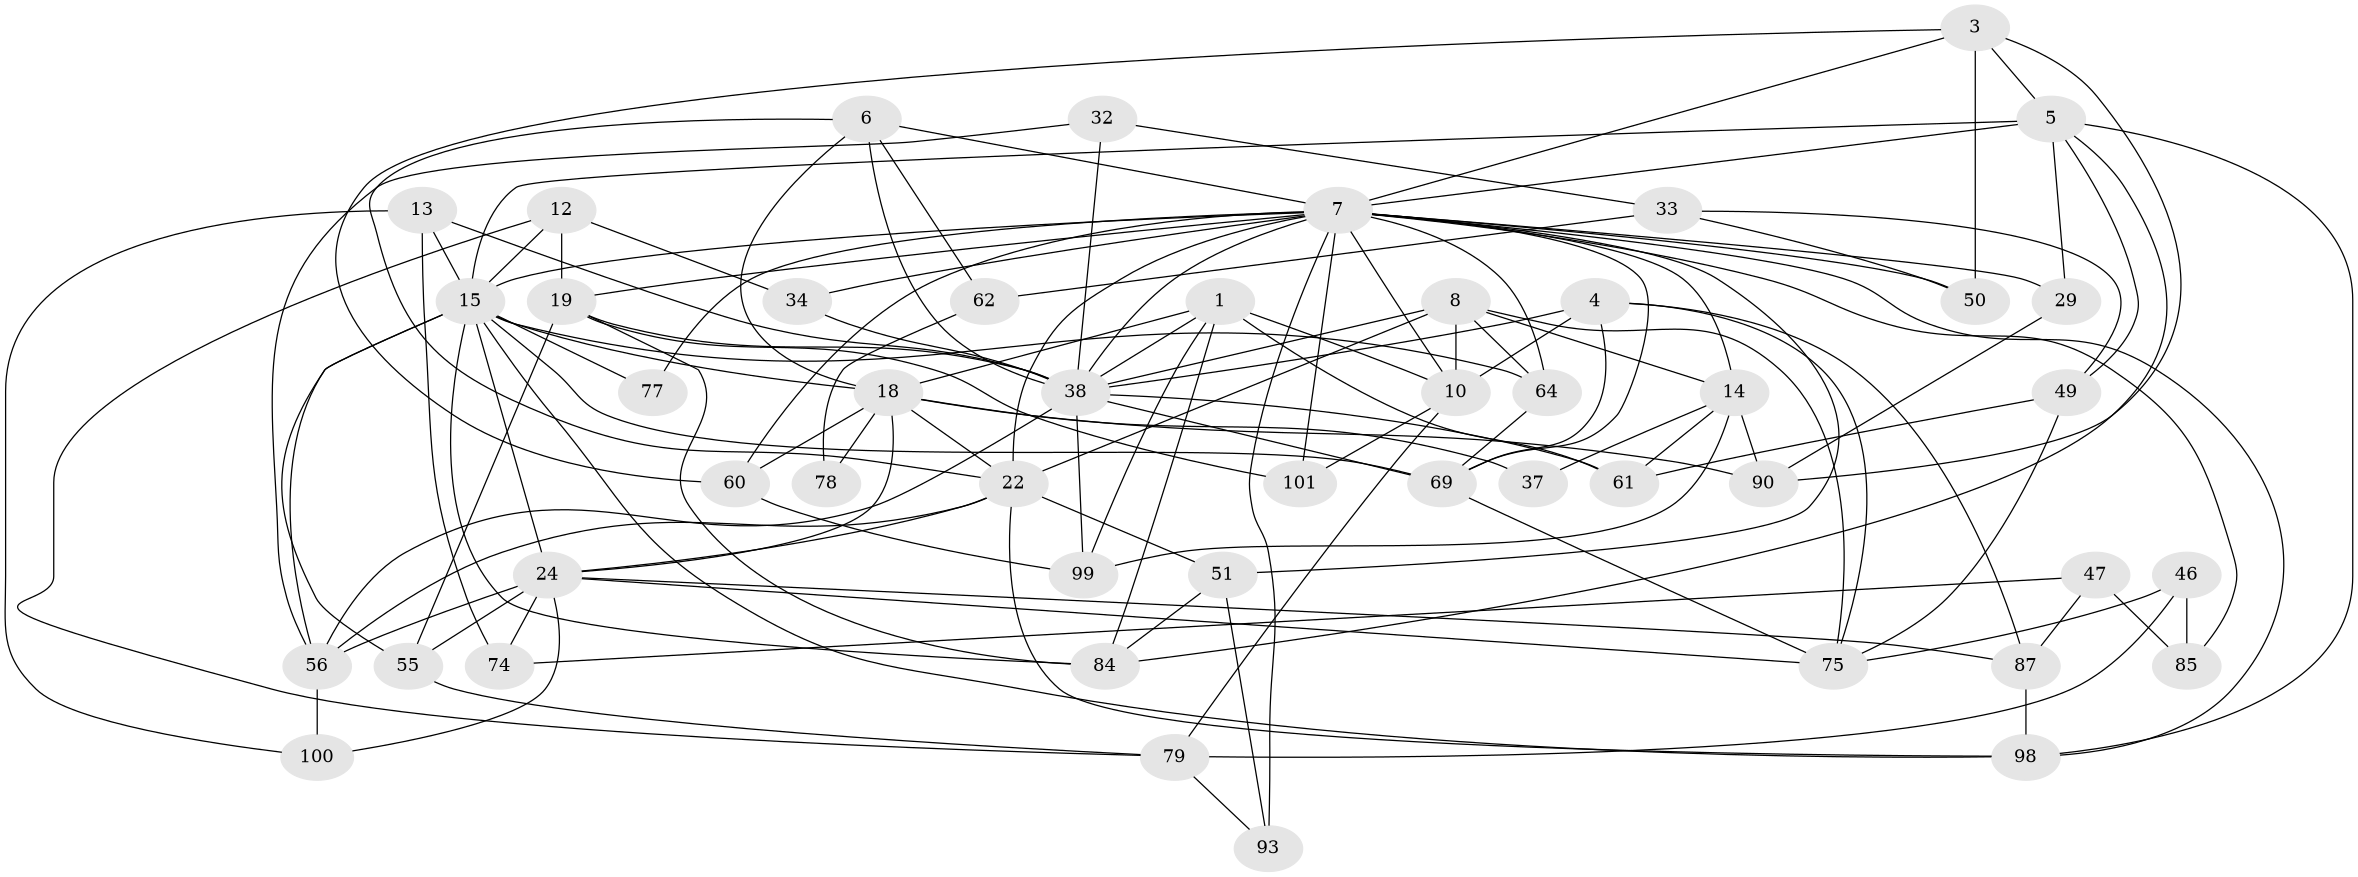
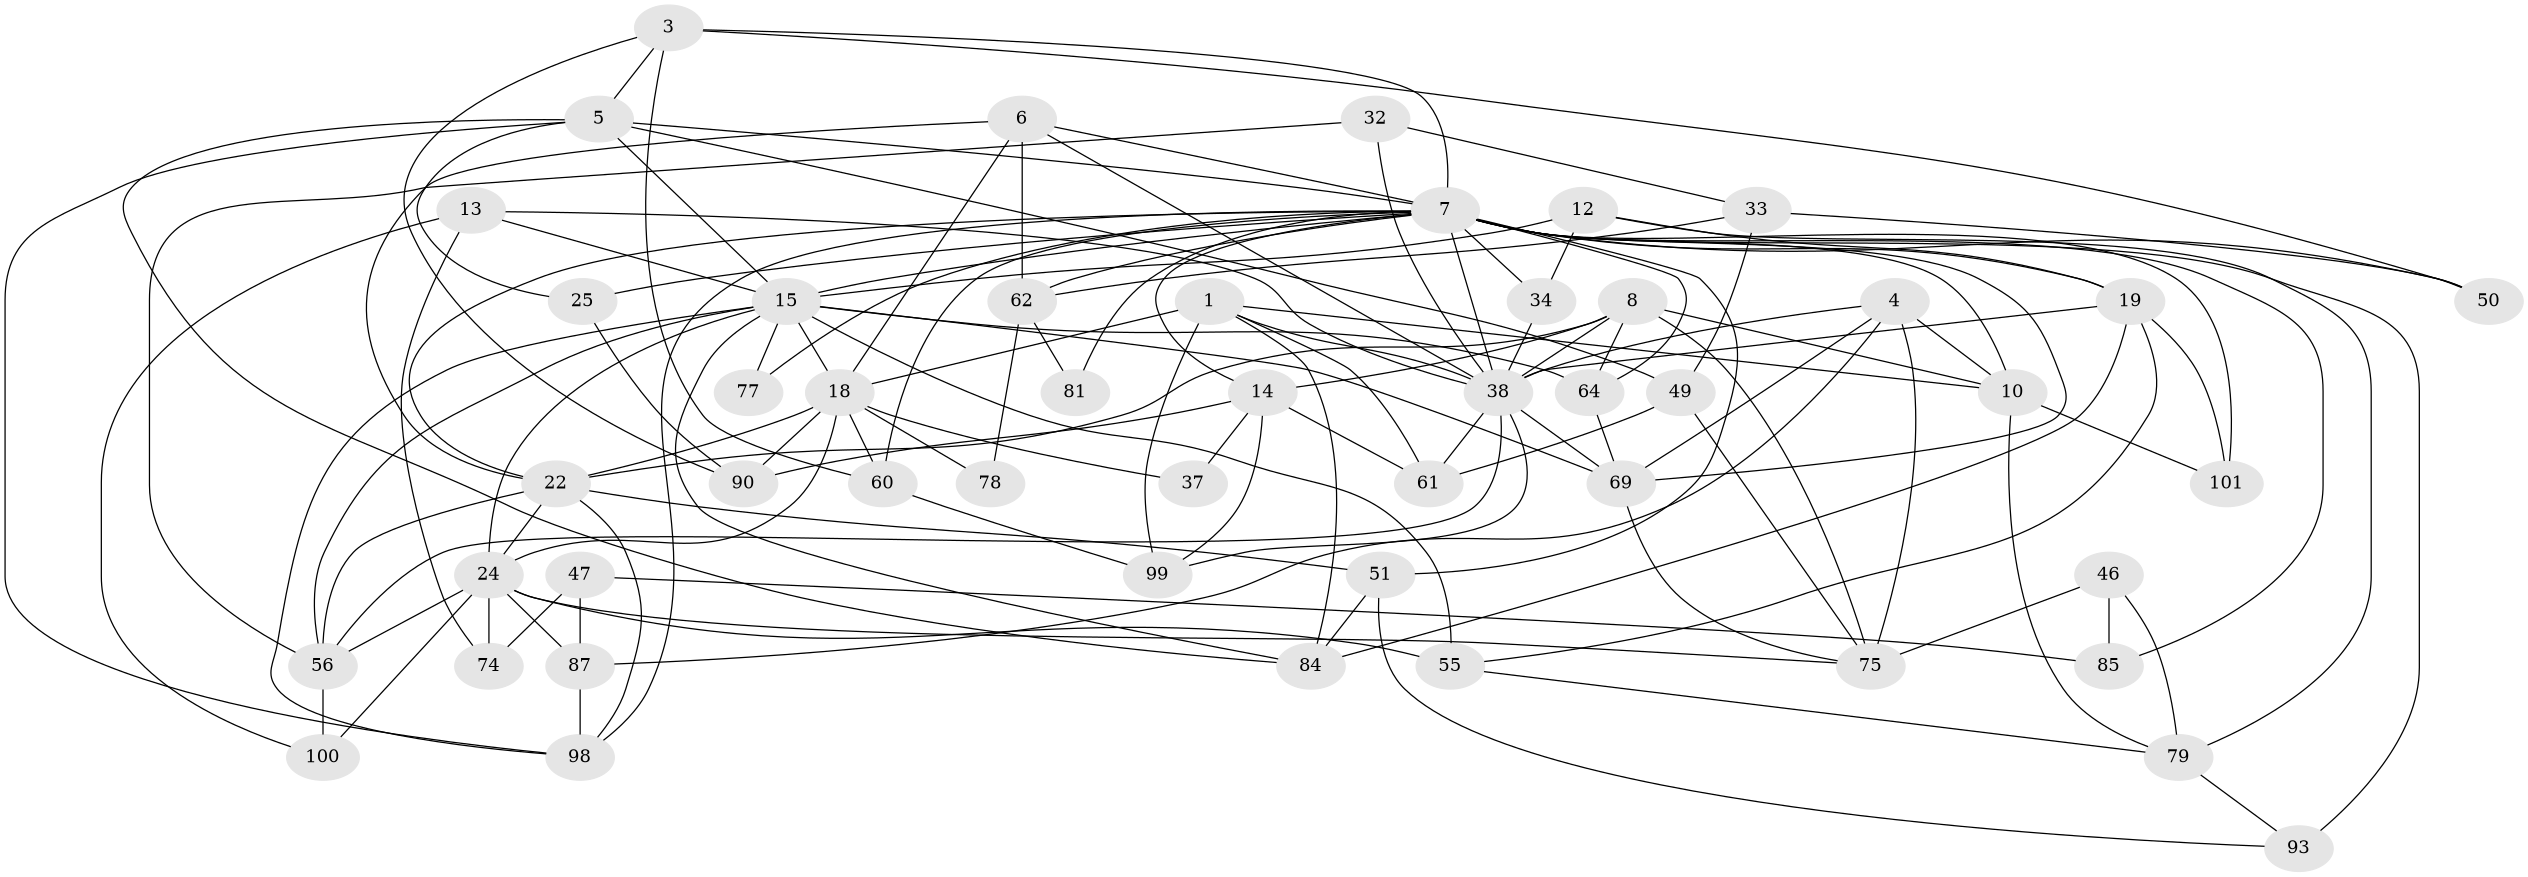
edge "7" -- "62": added
node "29": label "29" -> "25"
node "81": added
